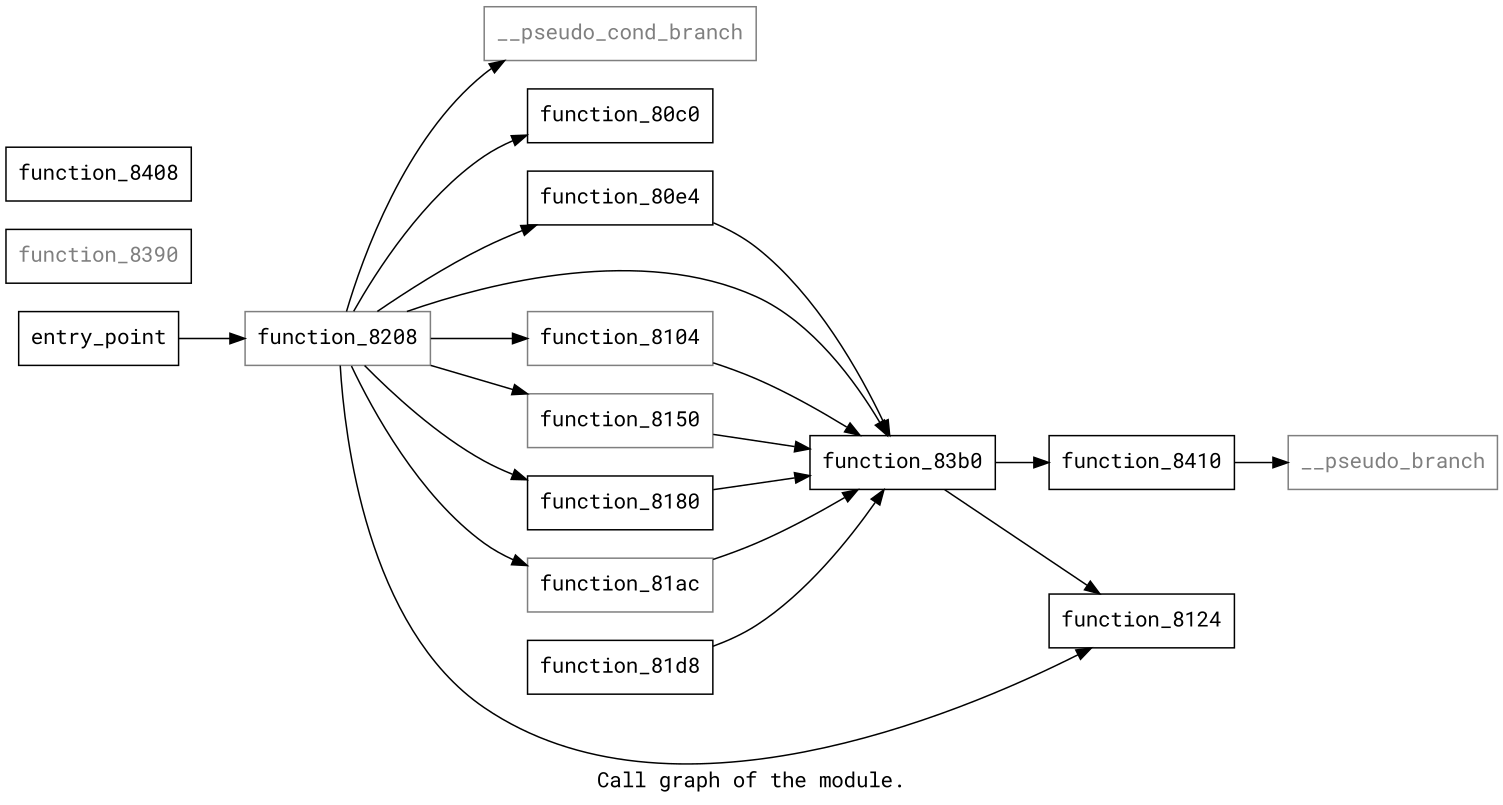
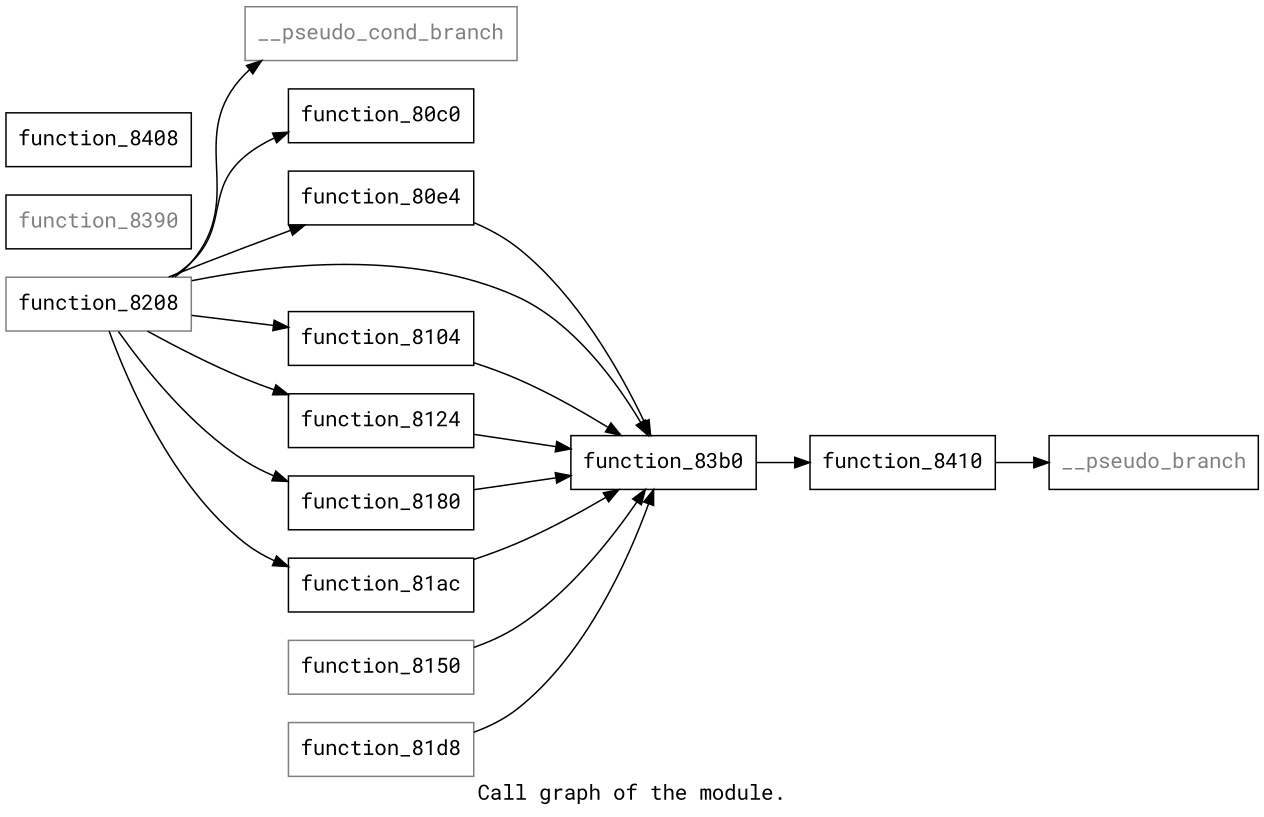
node "entry_point": removed
node "function_8104": color gray50 -> black
edge "function_8208" -> "function_8150": removed
node "__pseudo_branch": color gray50 -> black
edge "function_83b0" -> "function_8124": reversed
node "function_81ac": color gray50 -> black
node "function_81d8": color black -> gray50
